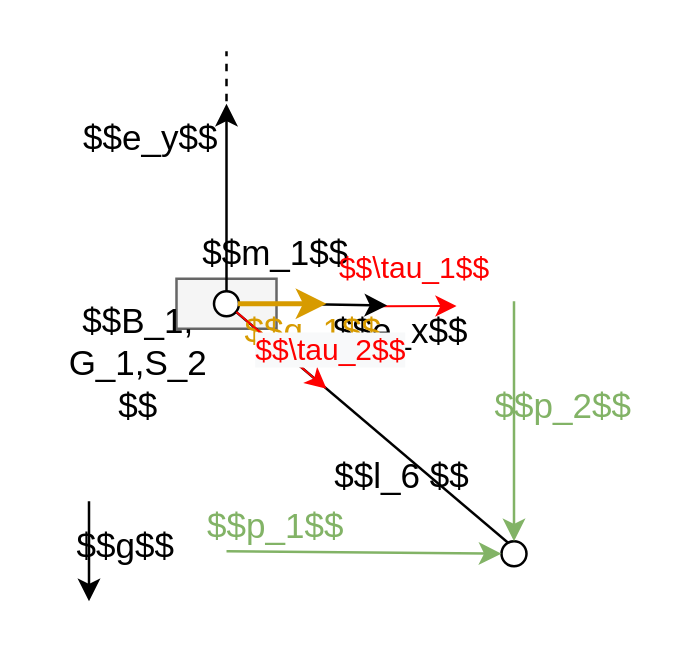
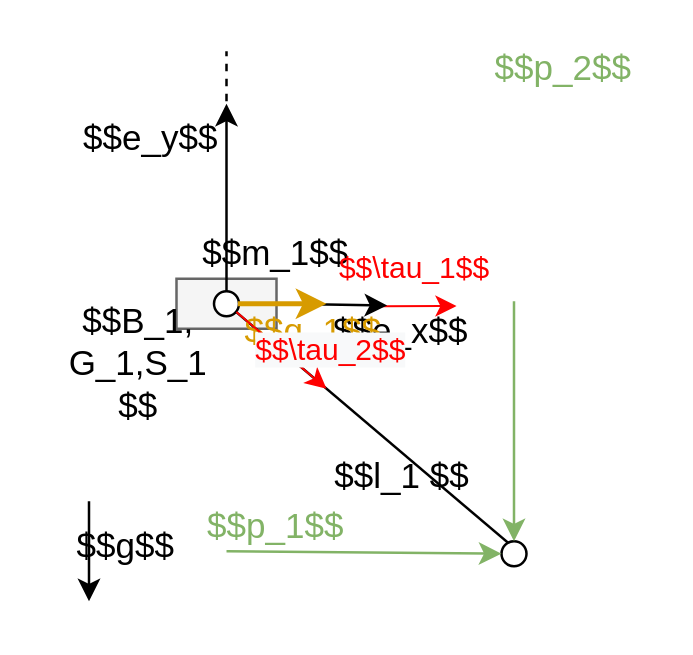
node "$$B_1, G_1,S_2 $$": label "$$B_1, G_1,S_2 $$" -> "$$B_1, G_1,S_1 $$"
node "$$p_2$$": moved (564, 406) -> (564, 69)
node "$$l_6 $$": label "$$l_6 $$" -> "$$l_1 $$"
